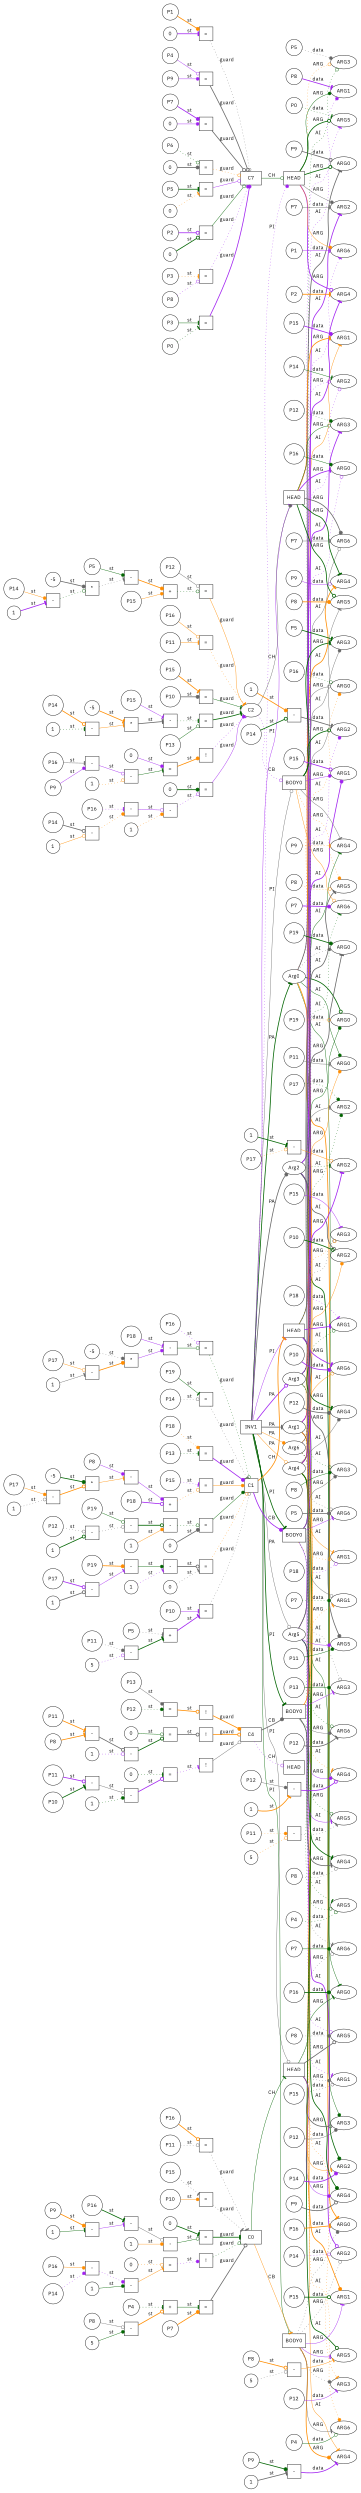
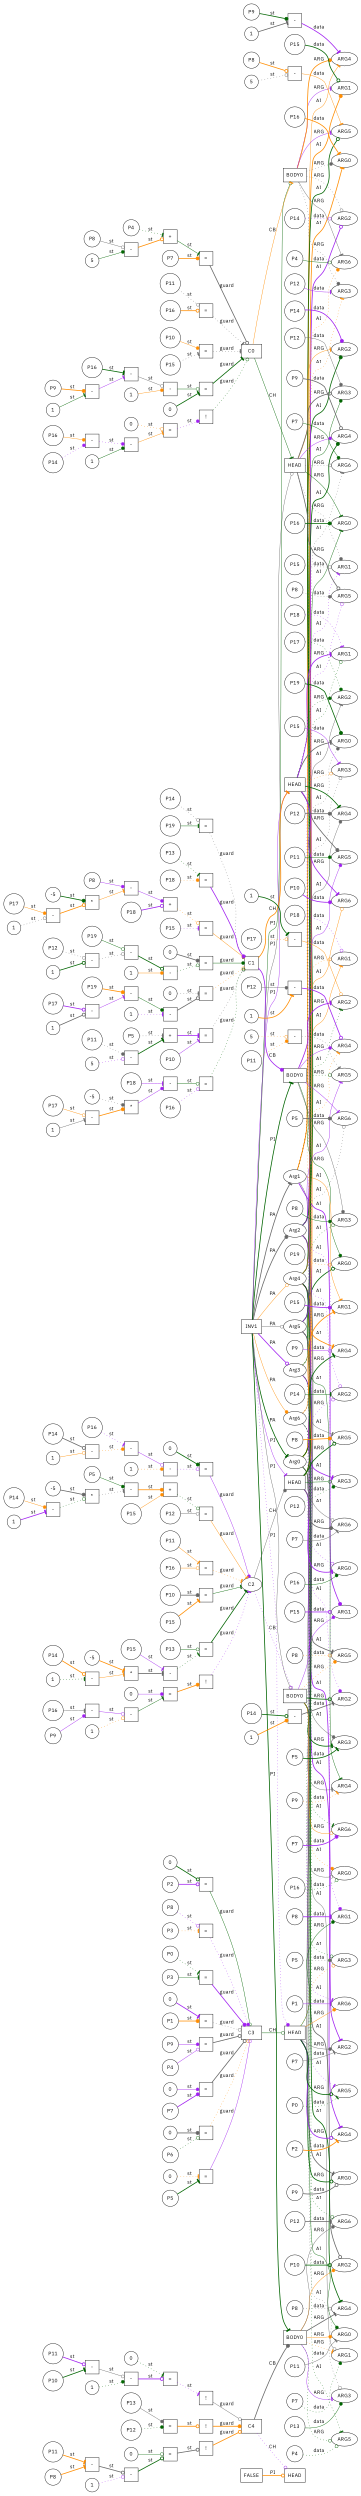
node "C7": label "C7" -> "C3"
node "FALSE": added
